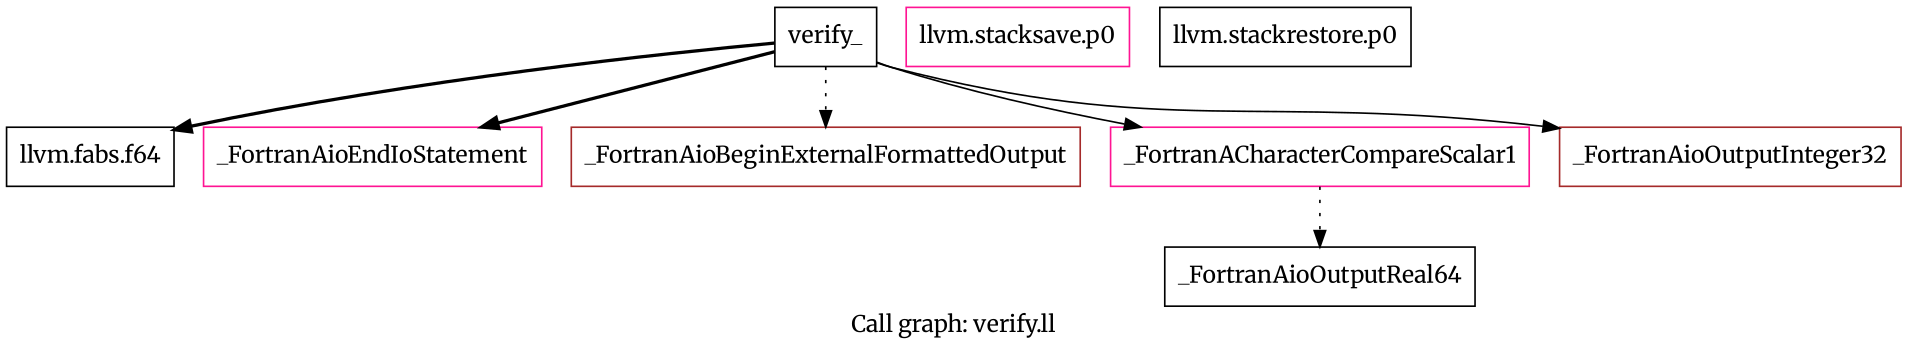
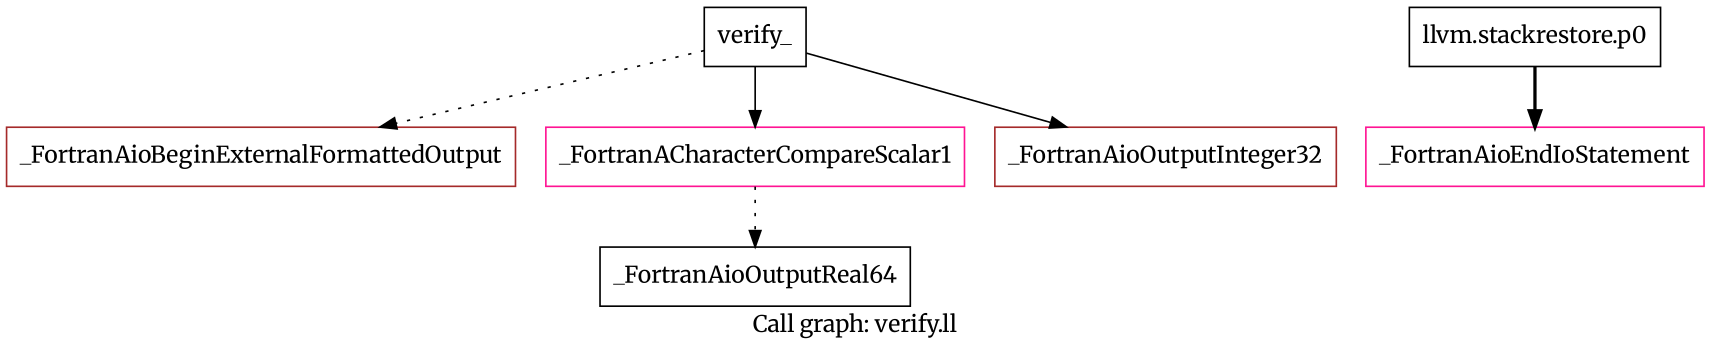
node "llvm.stacksave.p0": removed
edge "verify_" -> "_FortranAioEndIoStatement": now "llvm.stackrestore.p0" -> "_FortranAioEndIoStatement"
node "llvm.fabs.f64": removed
